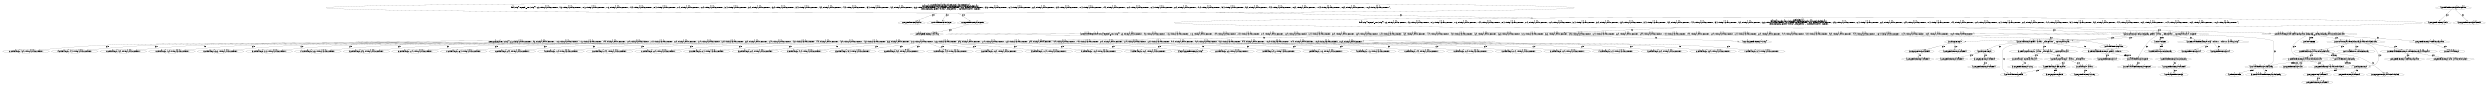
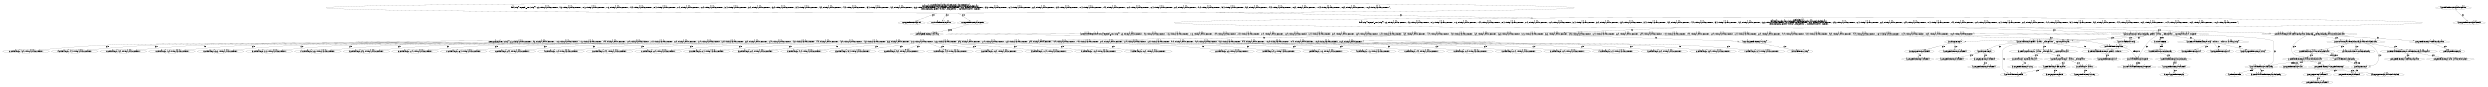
node "2:CtTypeReferenceImpl@class": label "2:CtTypeReferenceImpl@class" -> "2:CtTypeReferenceImpl@void"
node "2:CtVirtualElement@testScopes": label "2:CtVirtualElement@testScopes" -> "2:CtVirtualElement@separator"
node "43:CtTypeReferenceImpl@File": removed
edge "2:CtTypeReferenceImpl@Exception" -> "2:CtPackageReferenceImpl@java.lang": label "AST" -> "Action"
node "43:CtVirtualElement@verify": added
node "42:Insert@INSERT": label "42:Insert@INSERT" -> "42:Insert@DELETE"
node "3:Delete@DELETE": removed
node "5:CtArrayTypeReferenceImpl@String[]": removed
node "4:CtVirtualElement@String[]": added
node "43:CtArrayTypeReferenceImpl@String[]": added
node "3:CtVirtualElement@createCheckConfig": label "3:CtVirtualElement@createCheckConfig" -> "3:JavadocMethodCheck@createCheckConfig"
node "3:CtLocalVariableImpl@": label "3:CtLocalVariableImpl@" -> "3:CtPackageReferenceImpl@"
edge "43:CtExecutableReferenceImpl@getPath(<unknown>)" -> "43:CtVariableReadImpl@expected": now "4:CtVirtualElement@separator" -> "43:CtVariableReadImpl@expected"
edge "42:CtFieldReadImpl@mCheckConfig" -> "42:CtFieldReferenceImpl@mCheckConfig": added, label "AST"
edge "3:CtFieldReadImpl@JavadocMethodCheck.class" -> "3:CtVirtualElement@checkConfig": label "Data Dep" -> "Data Action"
edge "3:CtFieldReadImpl@JavadocMethodCheck.class" -> "3:CtTypeAccessImpl@JavadocMethodCheck": now "3:CtTypeReferenceImpl@Class" -> "3:CtTypeAccessImpl@JavadocMethodCheck"
edge "43:CtVariableReadImpl@expected" -> "43:CtLocalVariableReferenceImpl@expected": label "AST" -> "Action"
edge "42:CtFieldReferenceImpl@mCheckConfig" -> "42:CtTypeReferenceImpl@PlaceHold": label "AST" -> "Data"
edge "3:CtFieldReferenceImpl@JavadocMethodCheck.class" -> "3:CtTypeReferenceImpl@Class": label "AST" -> "Data"
edge "3:CtVirtualElement@checkConfig" -> "3:CtThisAccessImpl@": reversed
node "3:CtTypeReferenceImpl@JavadocMethodCheck": label "3:CtTypeReferenceImpl@JavadocMethodCheck" -> "3:CtTypeReferenceImpl@CtTypeReferenceImpl"
edge "43:CtVariableReadImpl@checkConfig" -> "43:CtLocalVariableReferenceImpl@checkConfig": reversed
edge "43:CtFieldReadImpl@File.separator" -> "43:CtTypeAccessImpl@File": label "Data" -> "AST"
edge "43:CtVariableReadImpl@checkConfig" -> "43:Delete@DELETE": label "Action" -> "Data"
edge "3:CtThisAccessImpl@" -> "3:CtTypeAccessImpl@PlaceHold": label "Data" -> "AST"
node "42:CtPackageReferenceImpl@": label "42:CtPackageReferenceImpl@" -> "42:CtArrayTypeReferenceImpl@"
